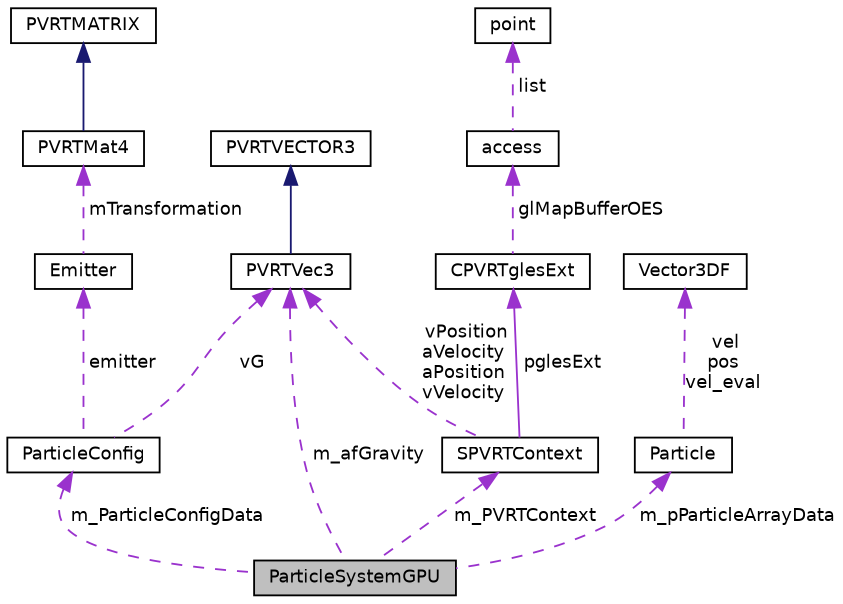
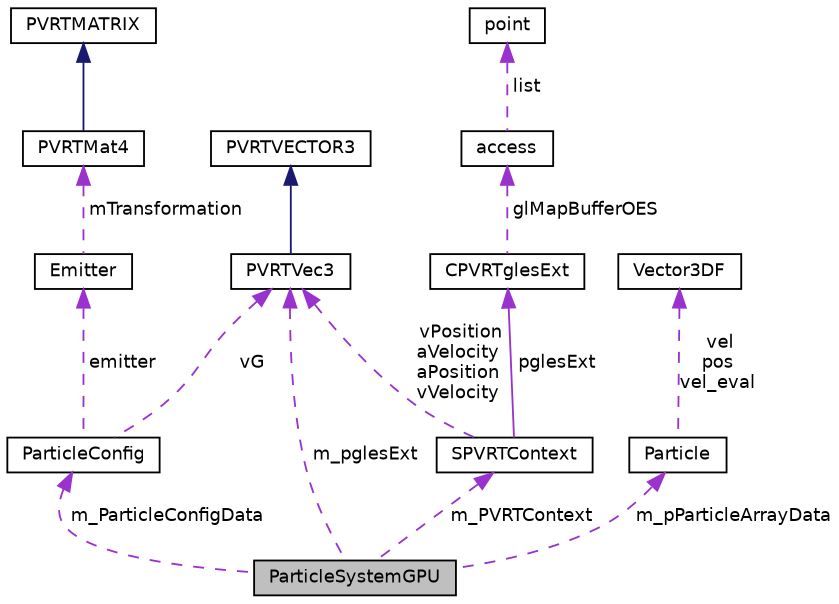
edge "ParticleSystemGPU" -> "PVRTVec3": label " m_afGravity" -> " m_pglesExt"
